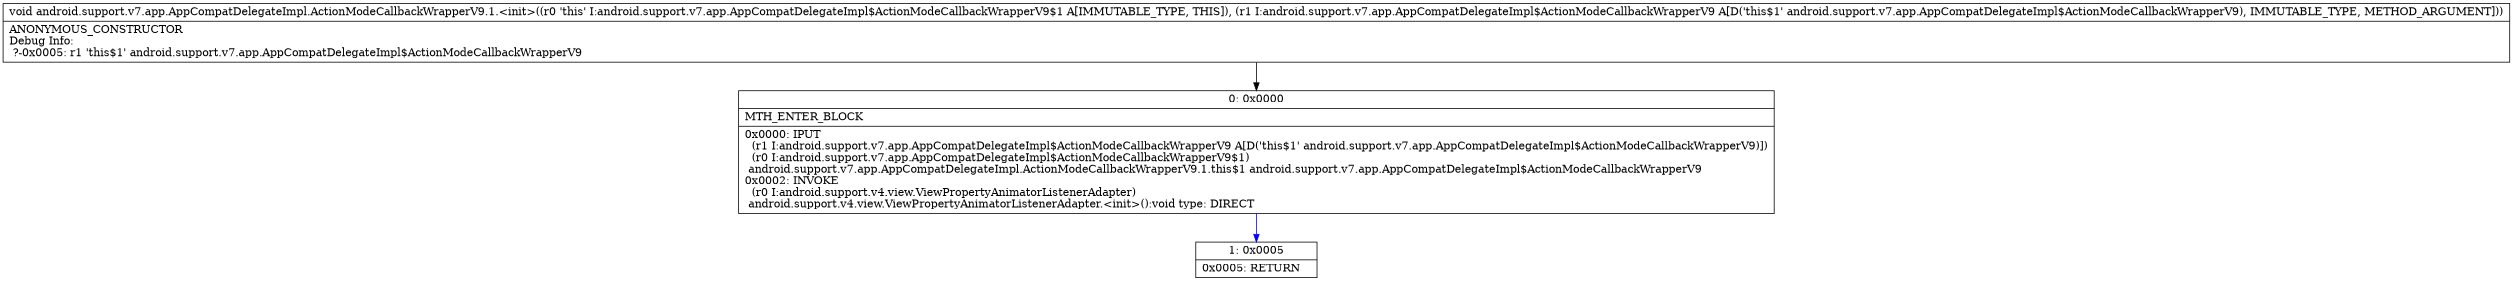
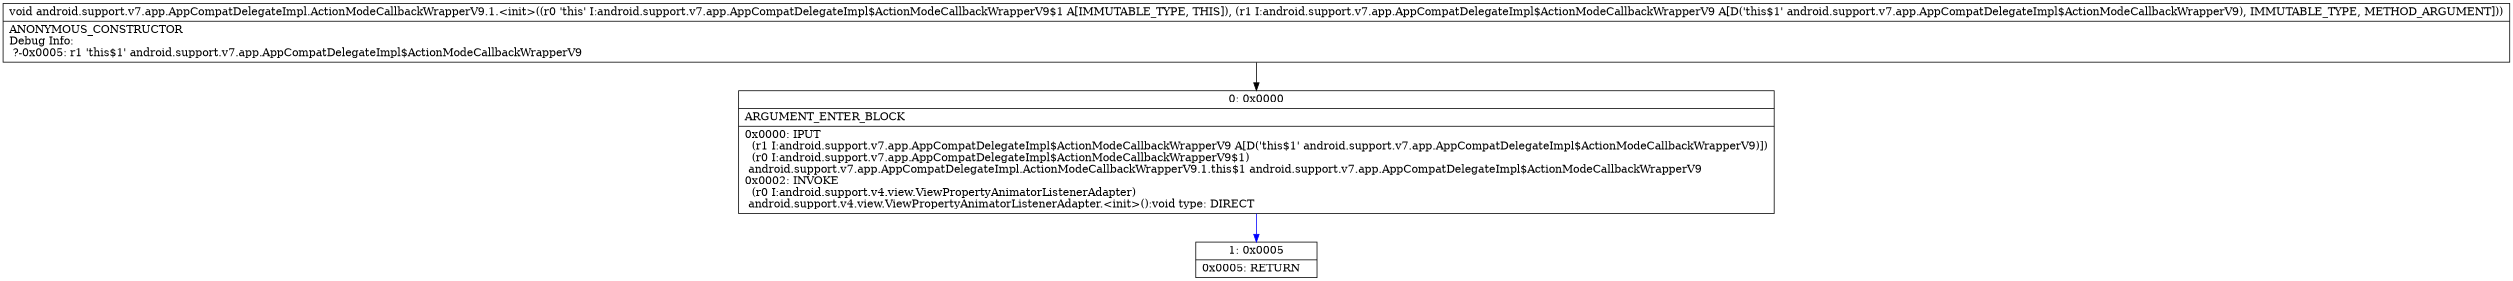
node "0: 0x0000": text "MTH_ENTER_BLOCK" -> "ARGUMENT_ENTER_BLOCK"
